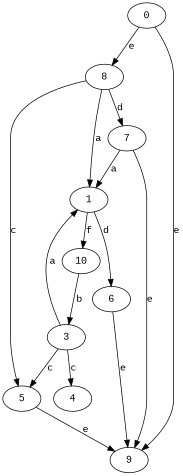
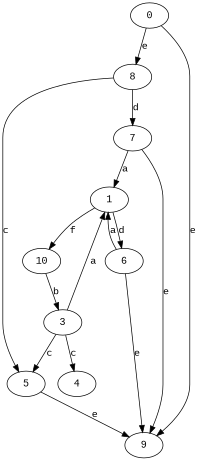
edge "8" -> "1": now "6" -> "1"
